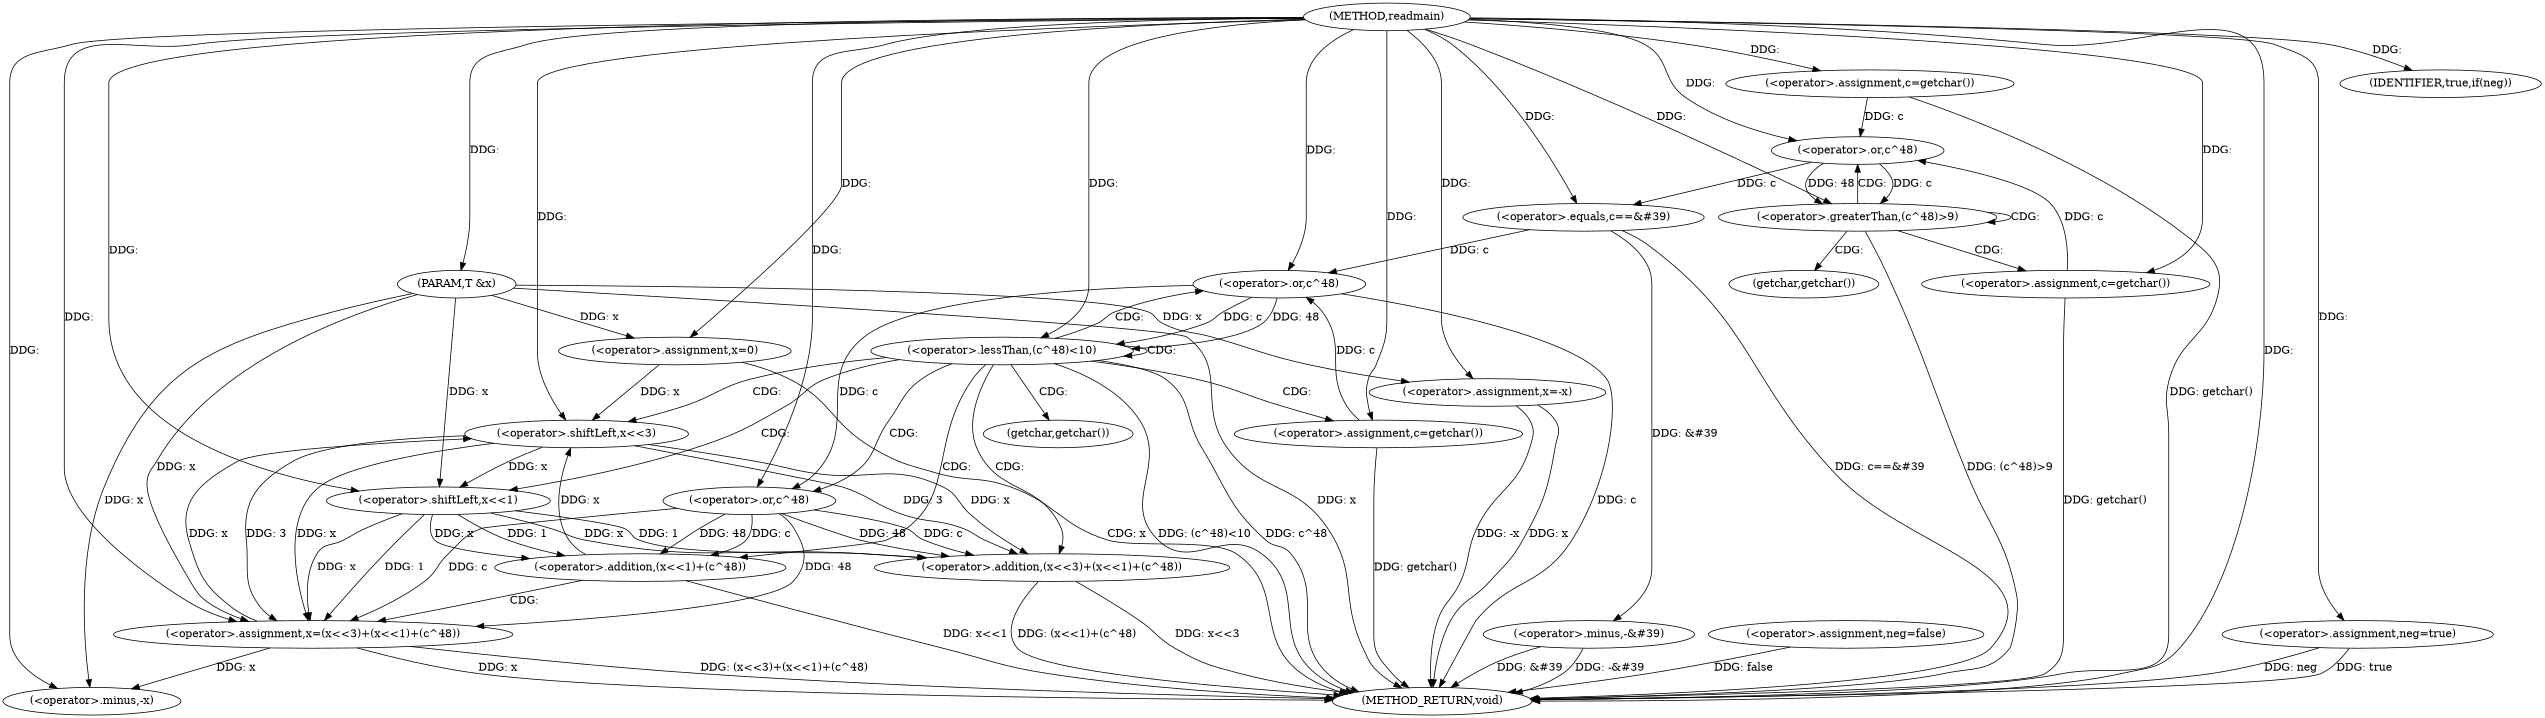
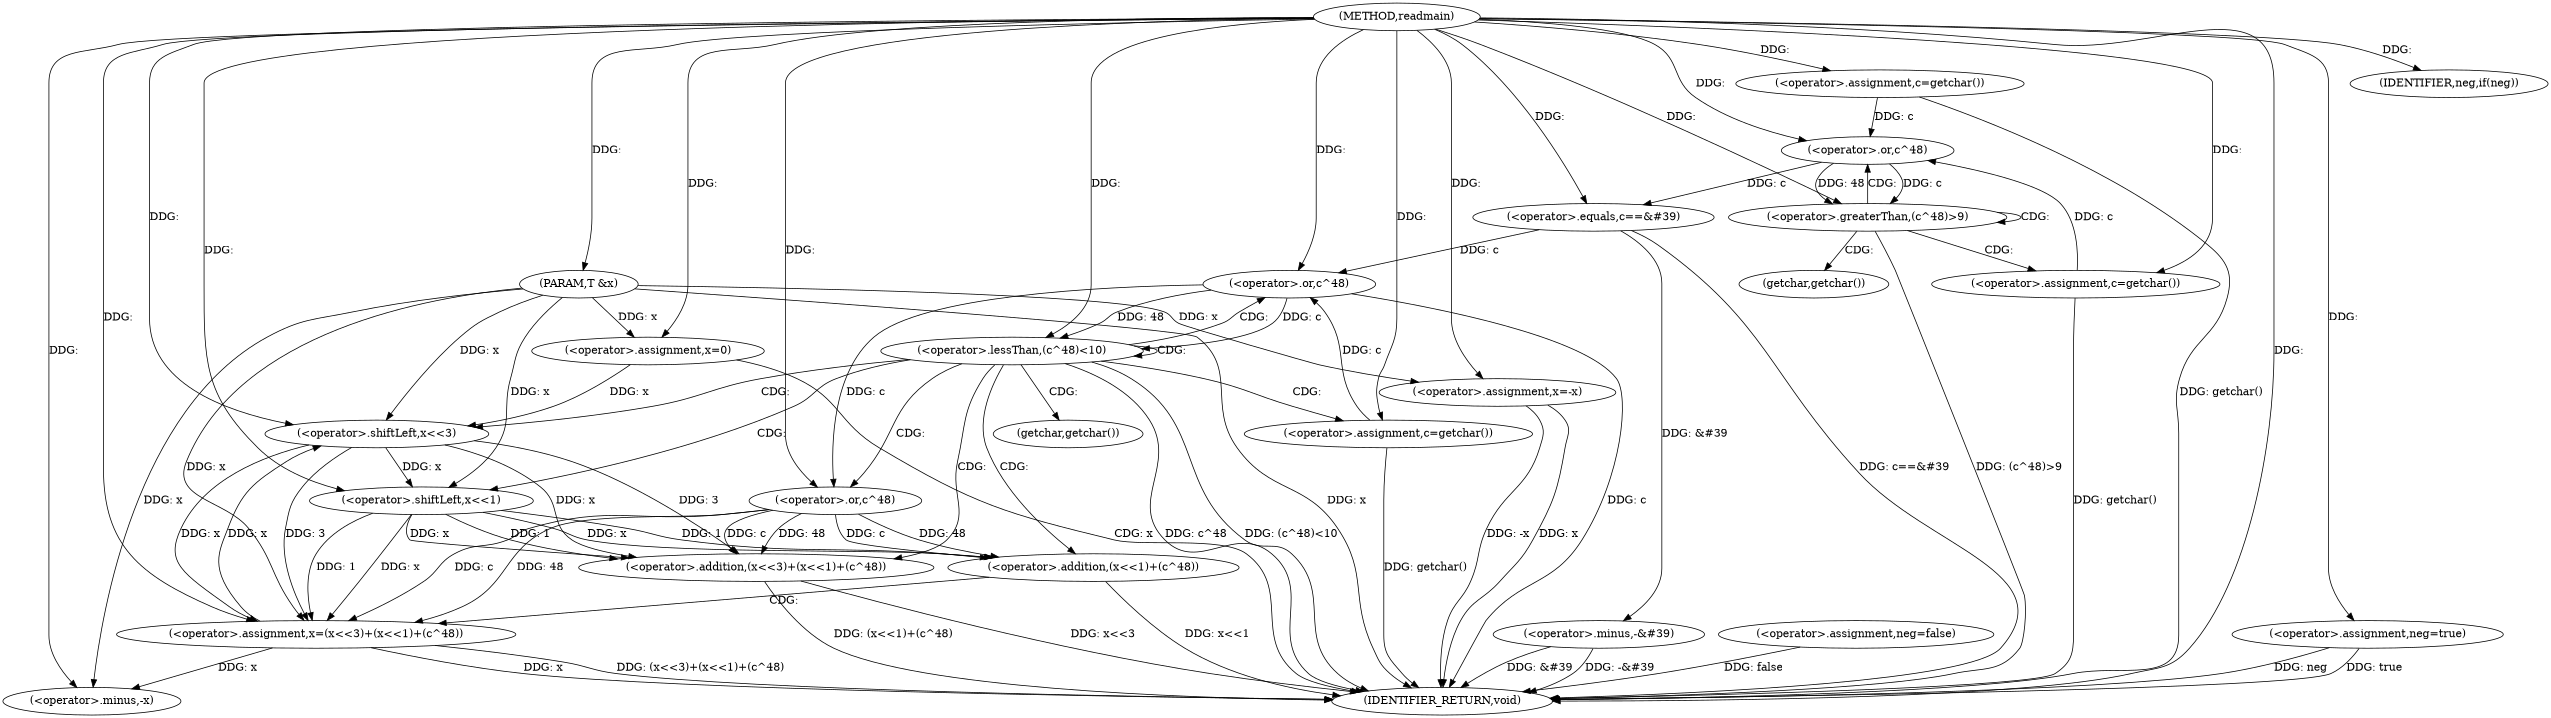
node "(IDENTIFIER,true,if(neg))": label "(IDENTIFIER,true,if(neg))" -> "(IDENTIFIER,neg,if(neg))"
edge "(<operator>.addition,(x<<1)+(c^48))" -> "(<operator>.shiftLeft,x<<3)": now "(PARAM,T &x)" -> "(<operator>.shiftLeft,x<<3)"
node "(METHOD_RETURN,void)": label "(METHOD_RETURN,void)" -> "(IDENTIFIER_RETURN,void)"
